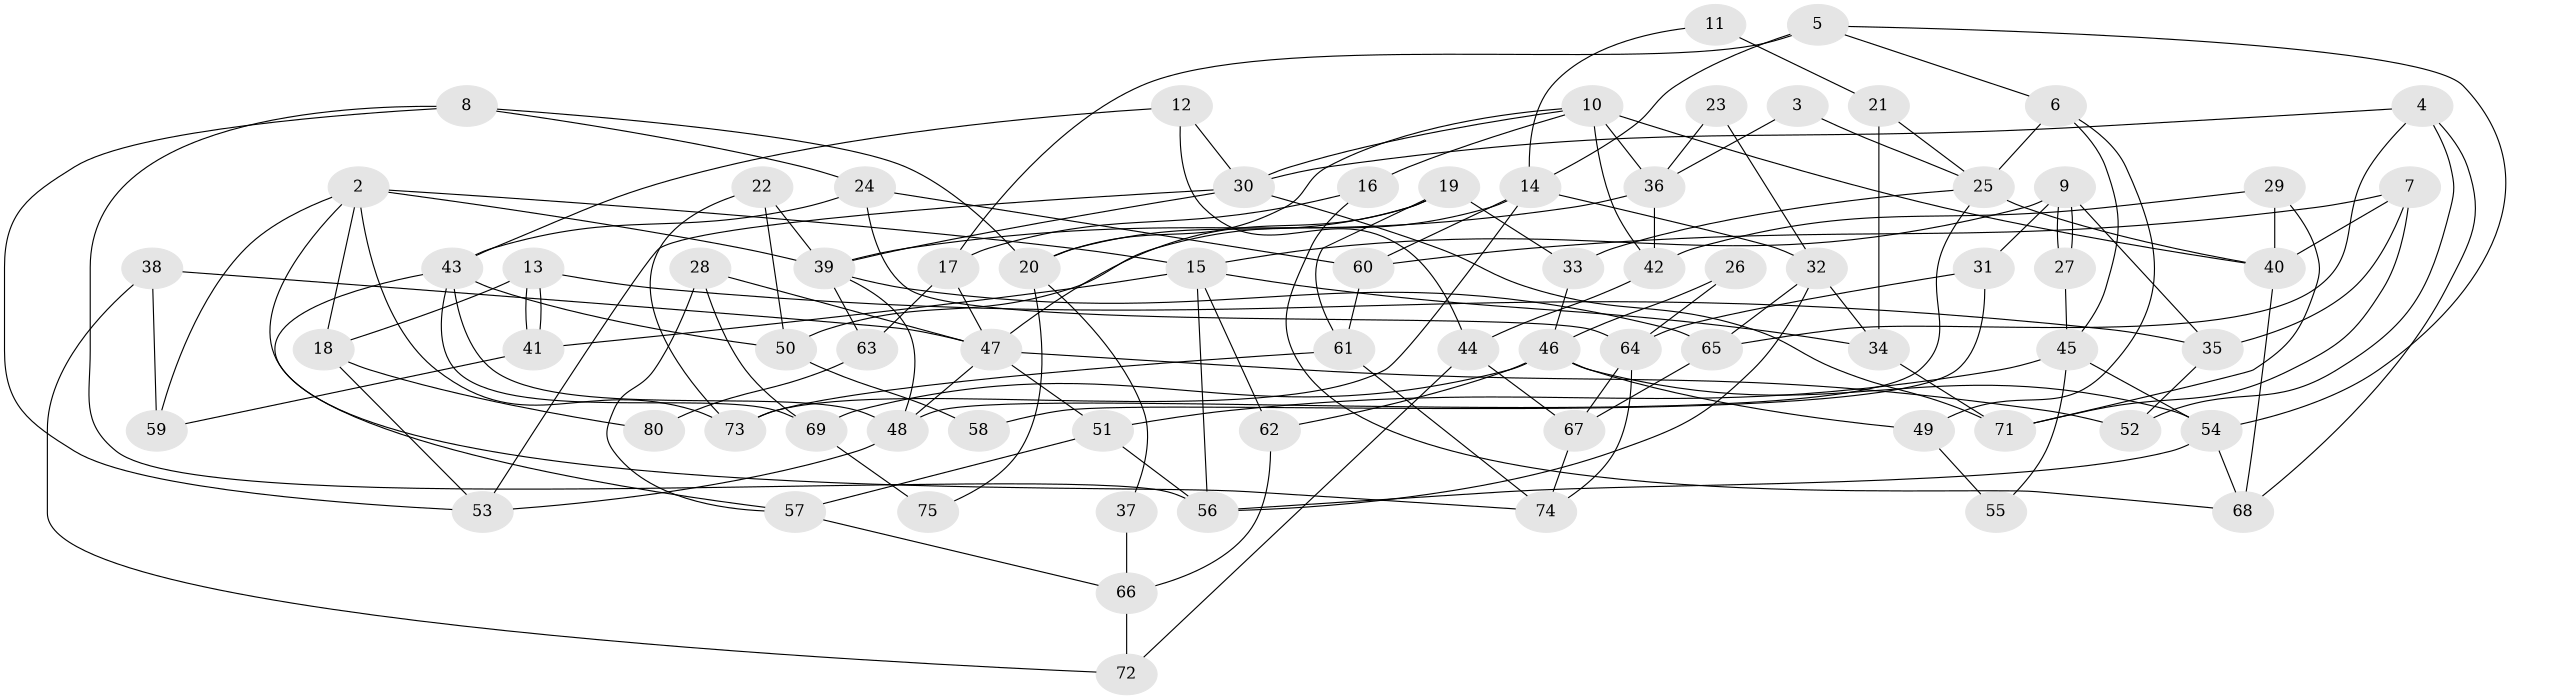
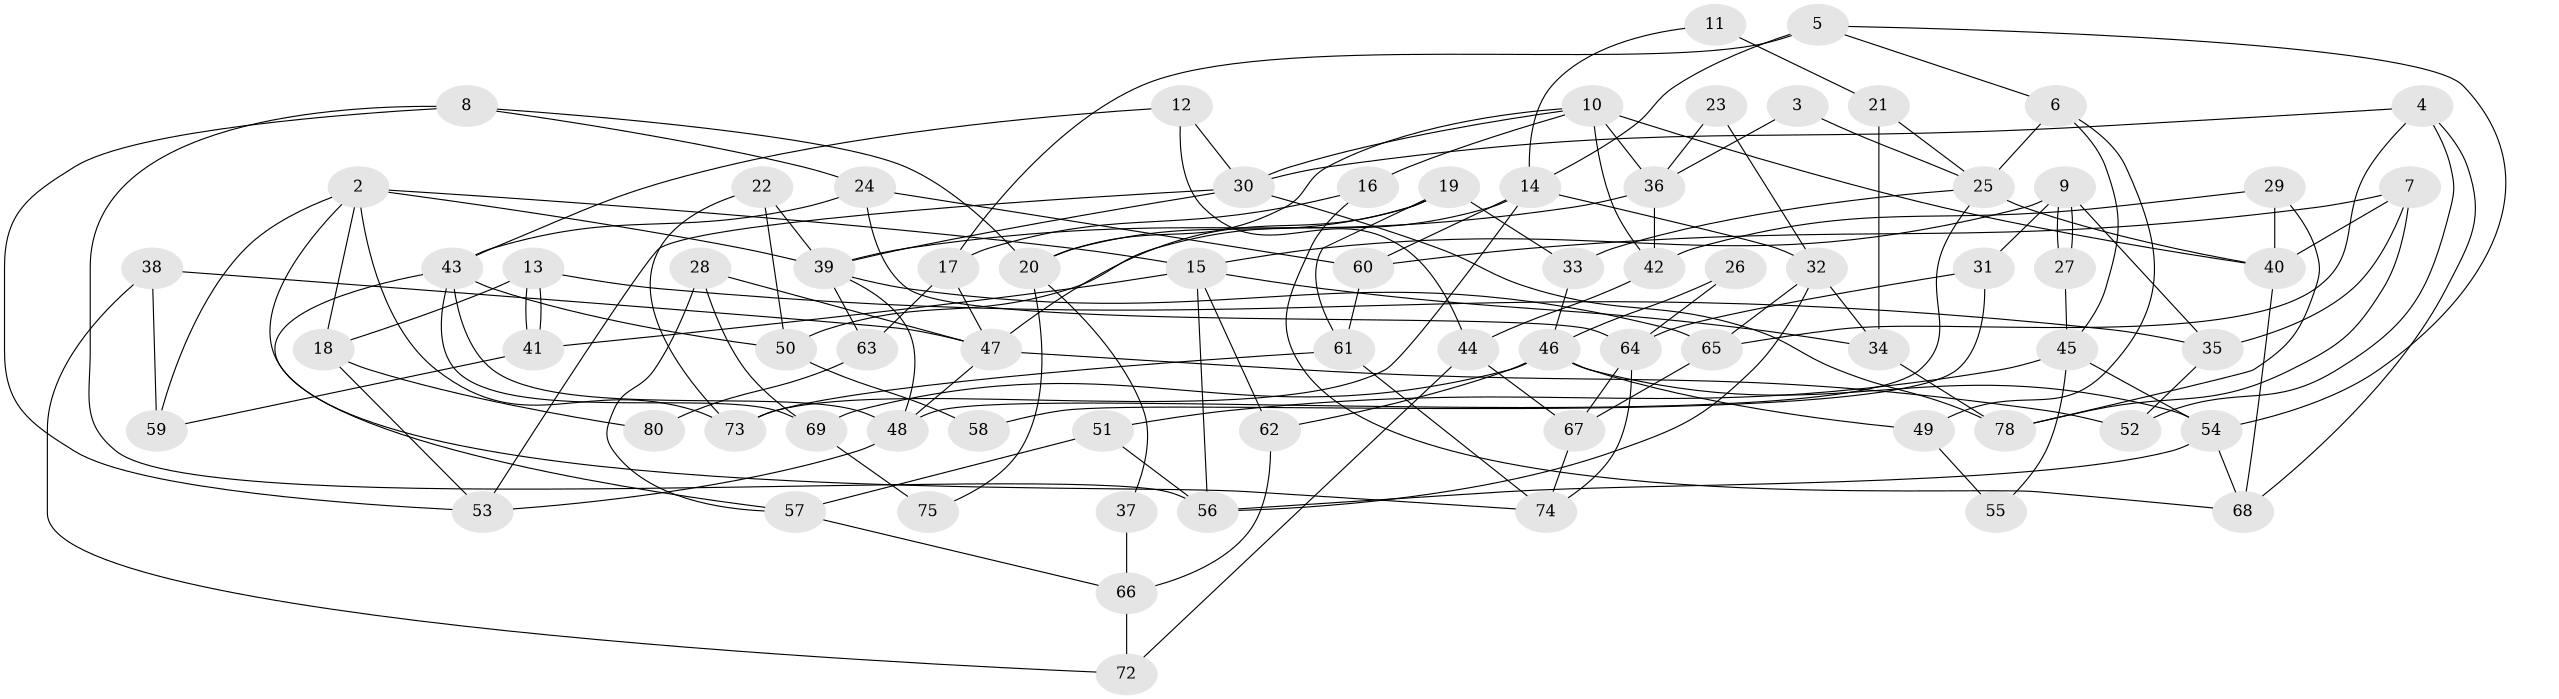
edge "47" -- "51": removed
node "71": label "71" -> "78"
